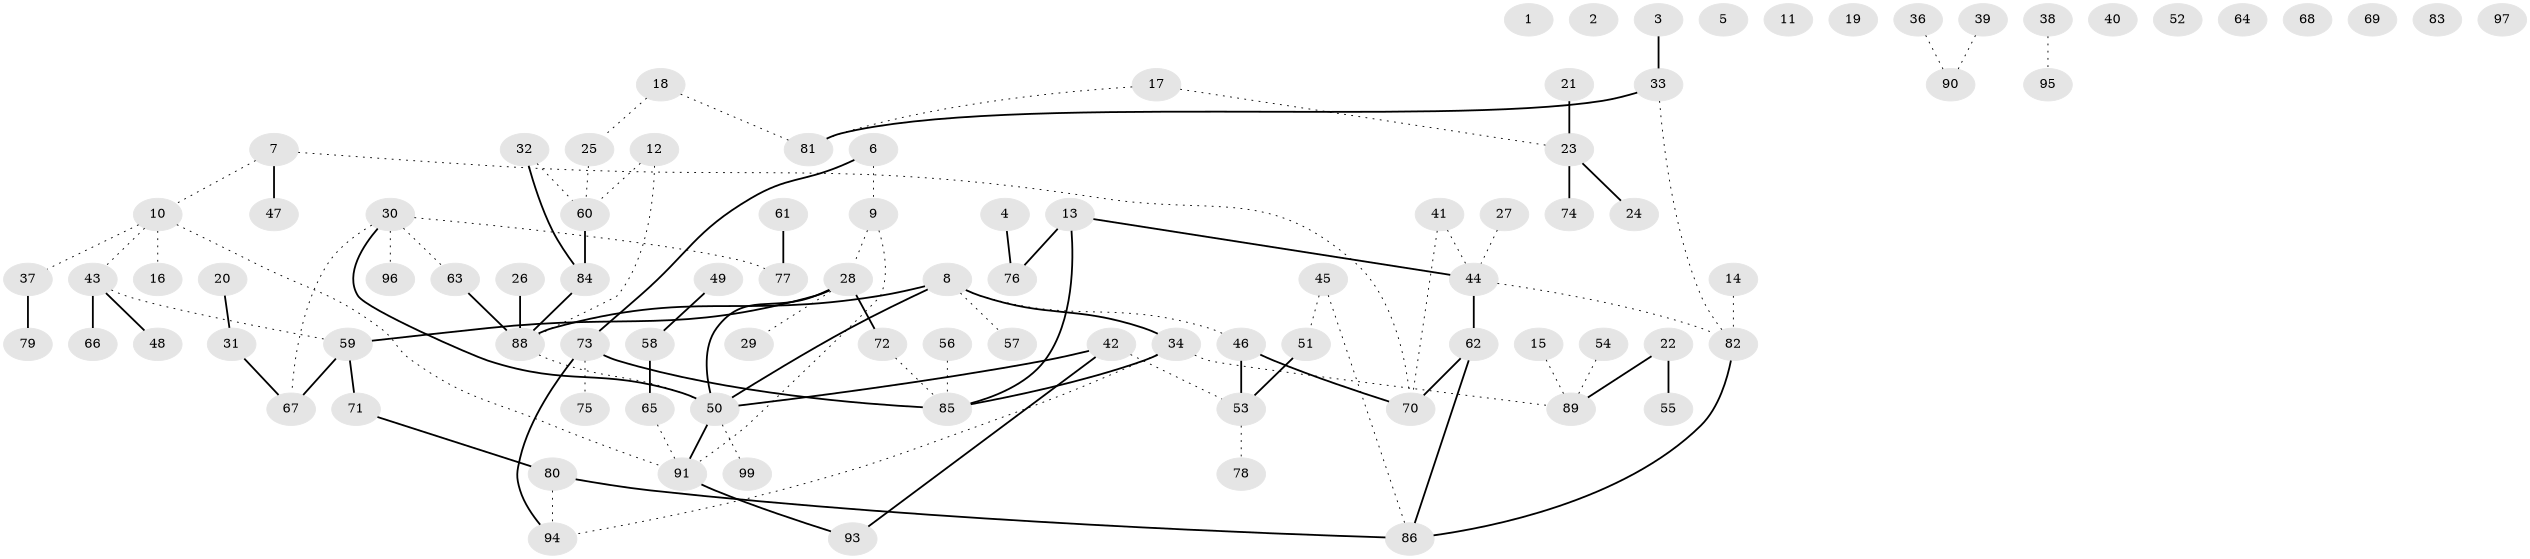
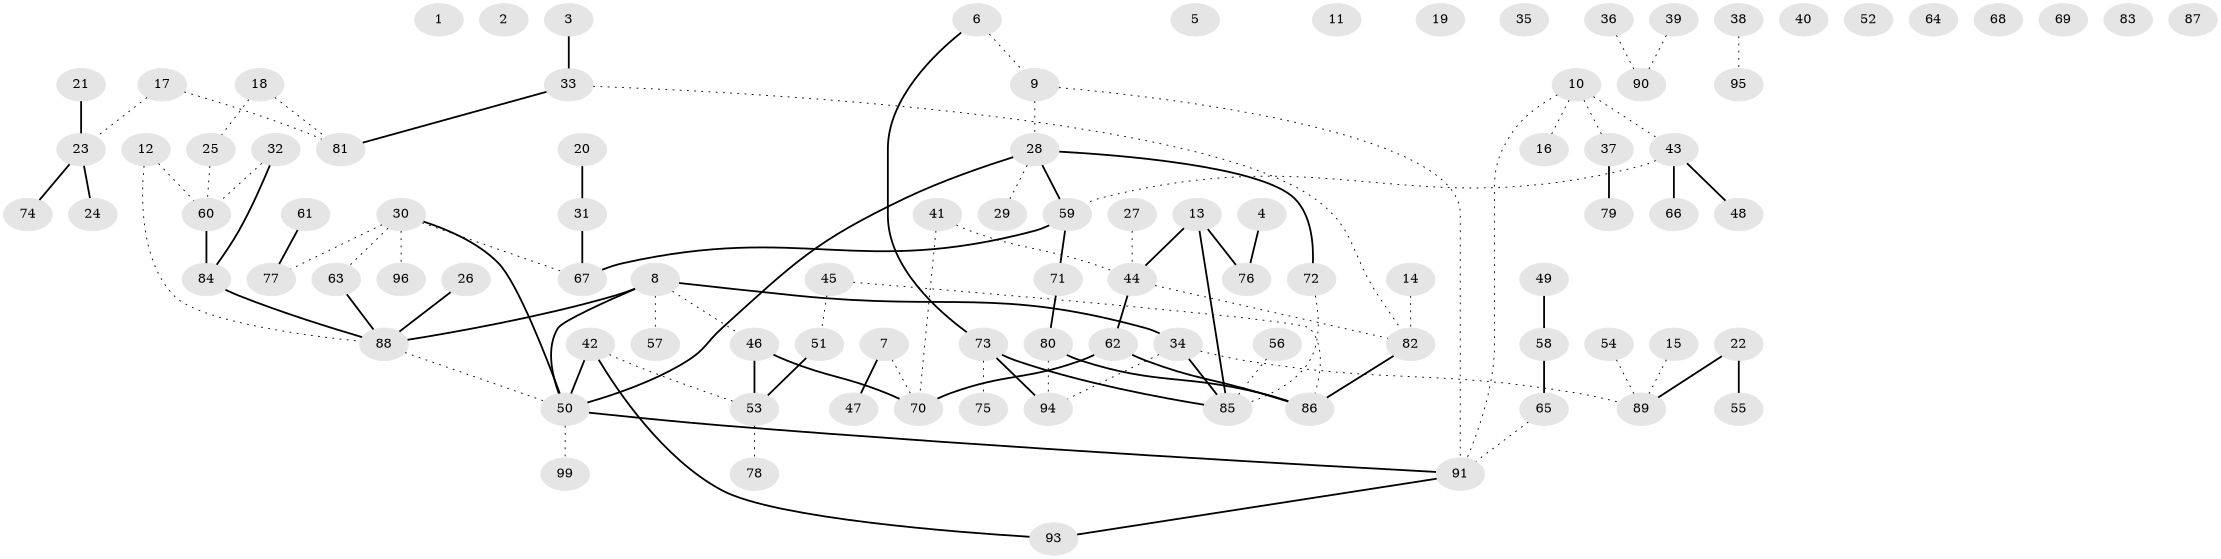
node "35": added
node "97": label "97" -> "87"
edge "7" -- "10": removed
